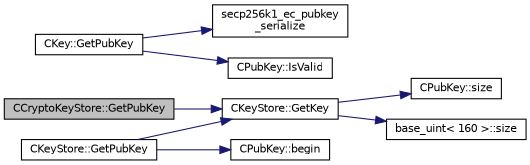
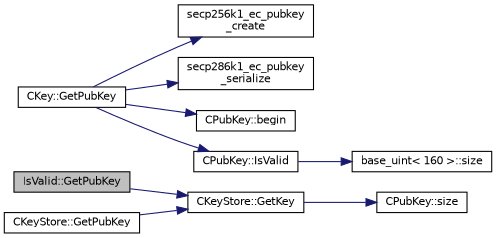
node "secp256k1_ec_pubkey _create": added
node "secp256k1_ec_pubkey _serialize": label "secp256k1_ec_pubkey _serialize" -> "secp286k1_ec_pubkey _serialize"
node "CCryptoKeyStore::GetPubKey": label "CCryptoKeyStore::GetPubKey" -> "IsValid::GetPubKey"
edge "CKeyStore::GetKey" -> "base_uint< 160 >::size": now "CPubKey::IsValid" -> "base_uint< 160 >::size"
edge "CKeyStore::GetPubKey" -> "CPubKey::begin": now "CKey::GetPubKey" -> "CPubKey::begin"
